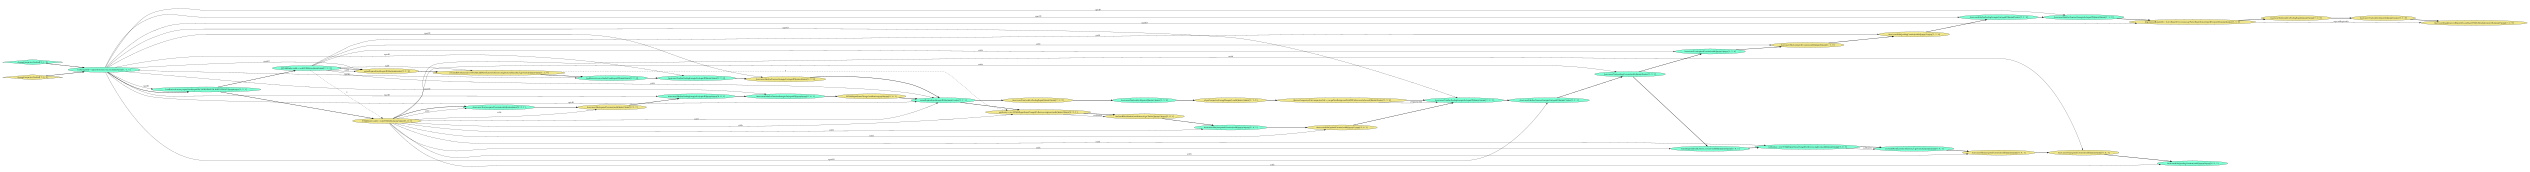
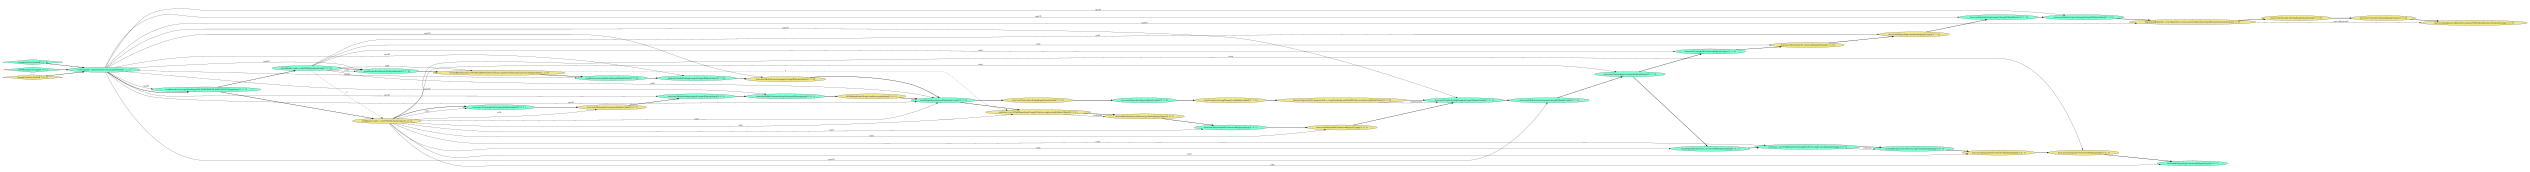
node "sstableRepairStatusChanged['0', '0', '1']": added
node "mutateRepaired(sstable,repairID,false)@@@6@@@['1', '1', '0']": fillcolor khaki -> aquamarine
